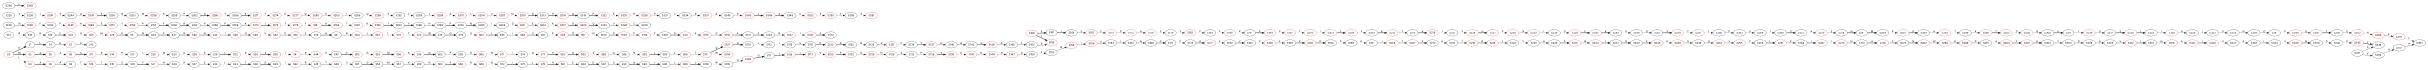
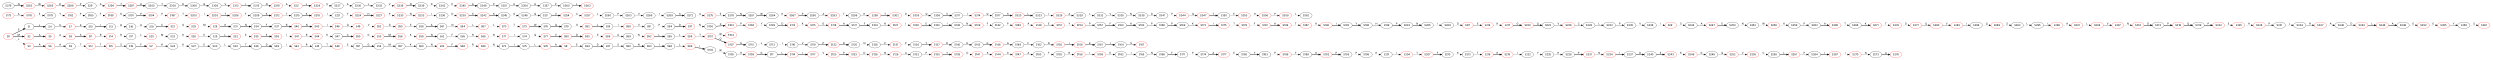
edge "S133" -> "S136": added, label "I"
node "S232": added
edge "S10" -> "S13": added, label "I"
node "S170": removed
edge "S88" -> "S91": style bold -> solid
node "S94": color red -> black
edge "S158" -> "S155": reversed
edge "S276" -> "S279": removed, label "E"
edge "S357" -> "S362": now "S357" -> "S360"
edge "S351" -> "S348": reversed
